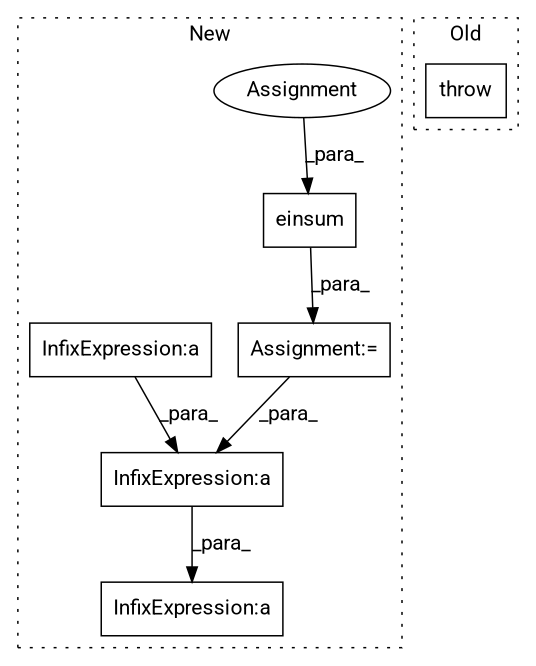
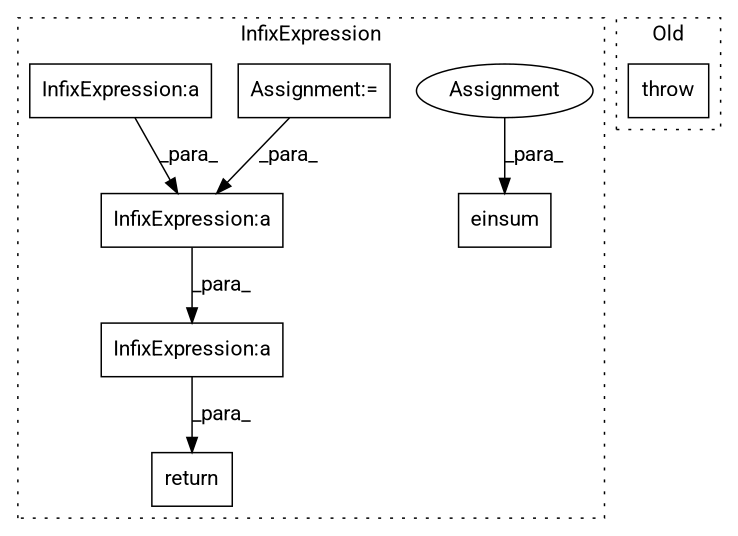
cluster "New": label "New" -> "InfixExpression"
edge "einsum" -> "Assignment:=": removed, label "_para_"
node "return": added
